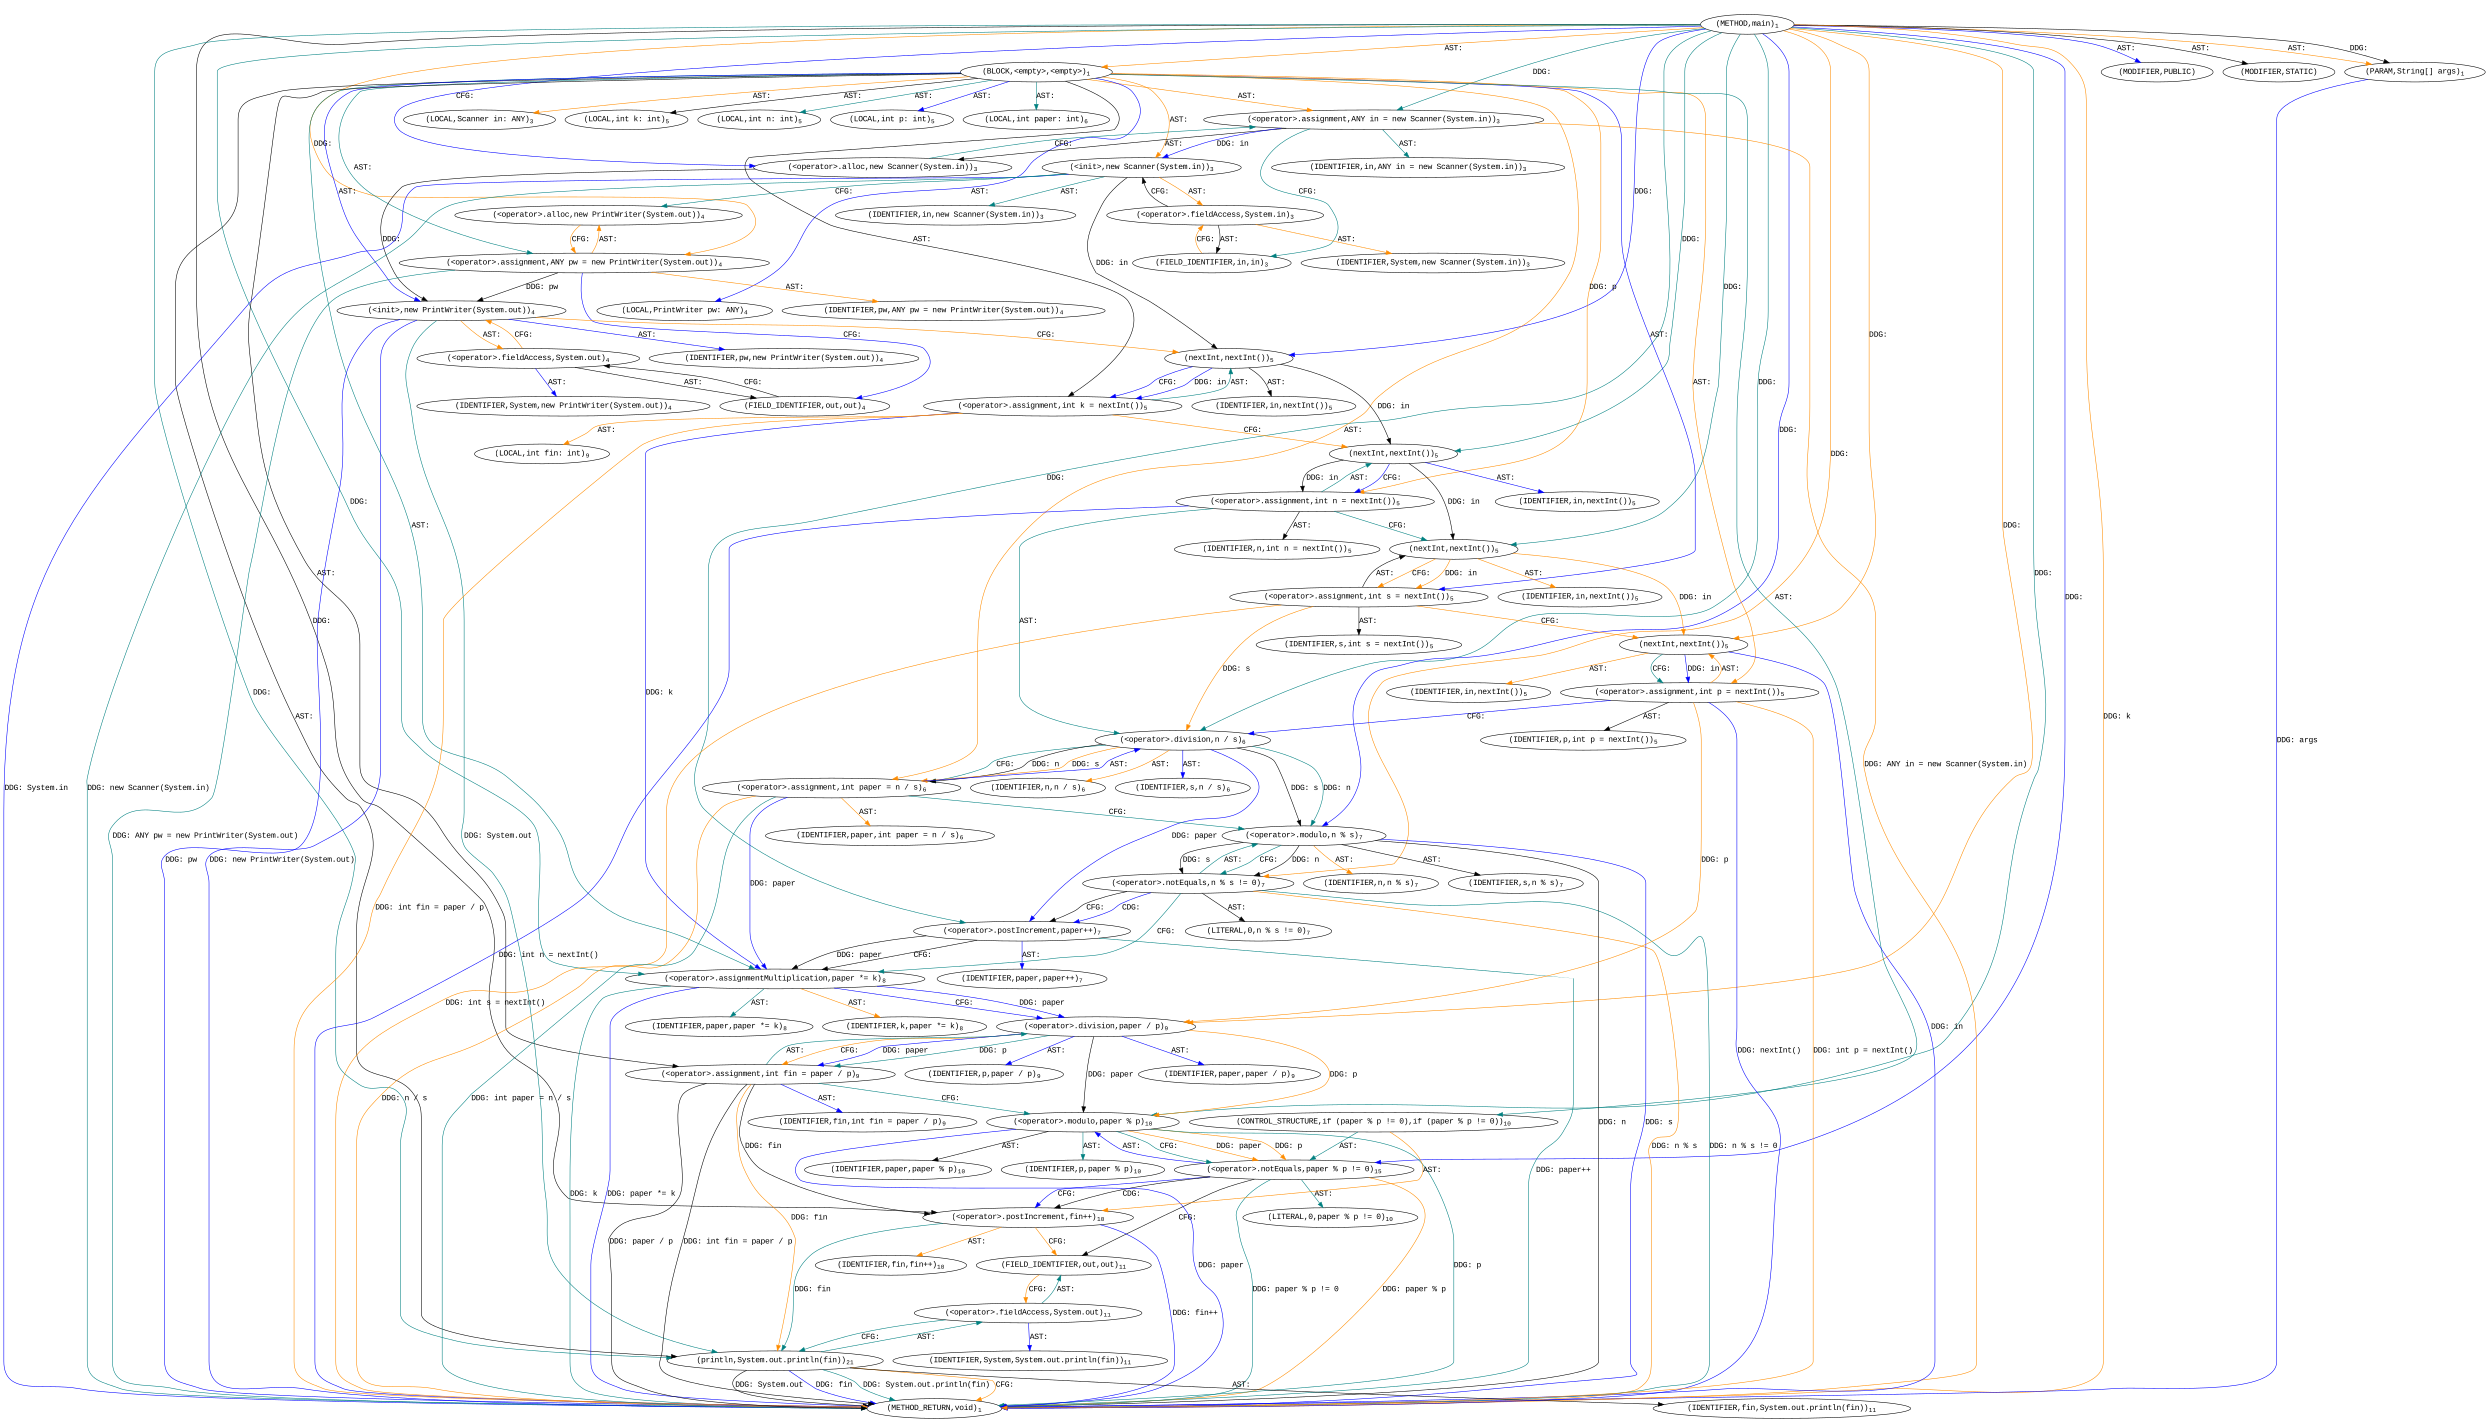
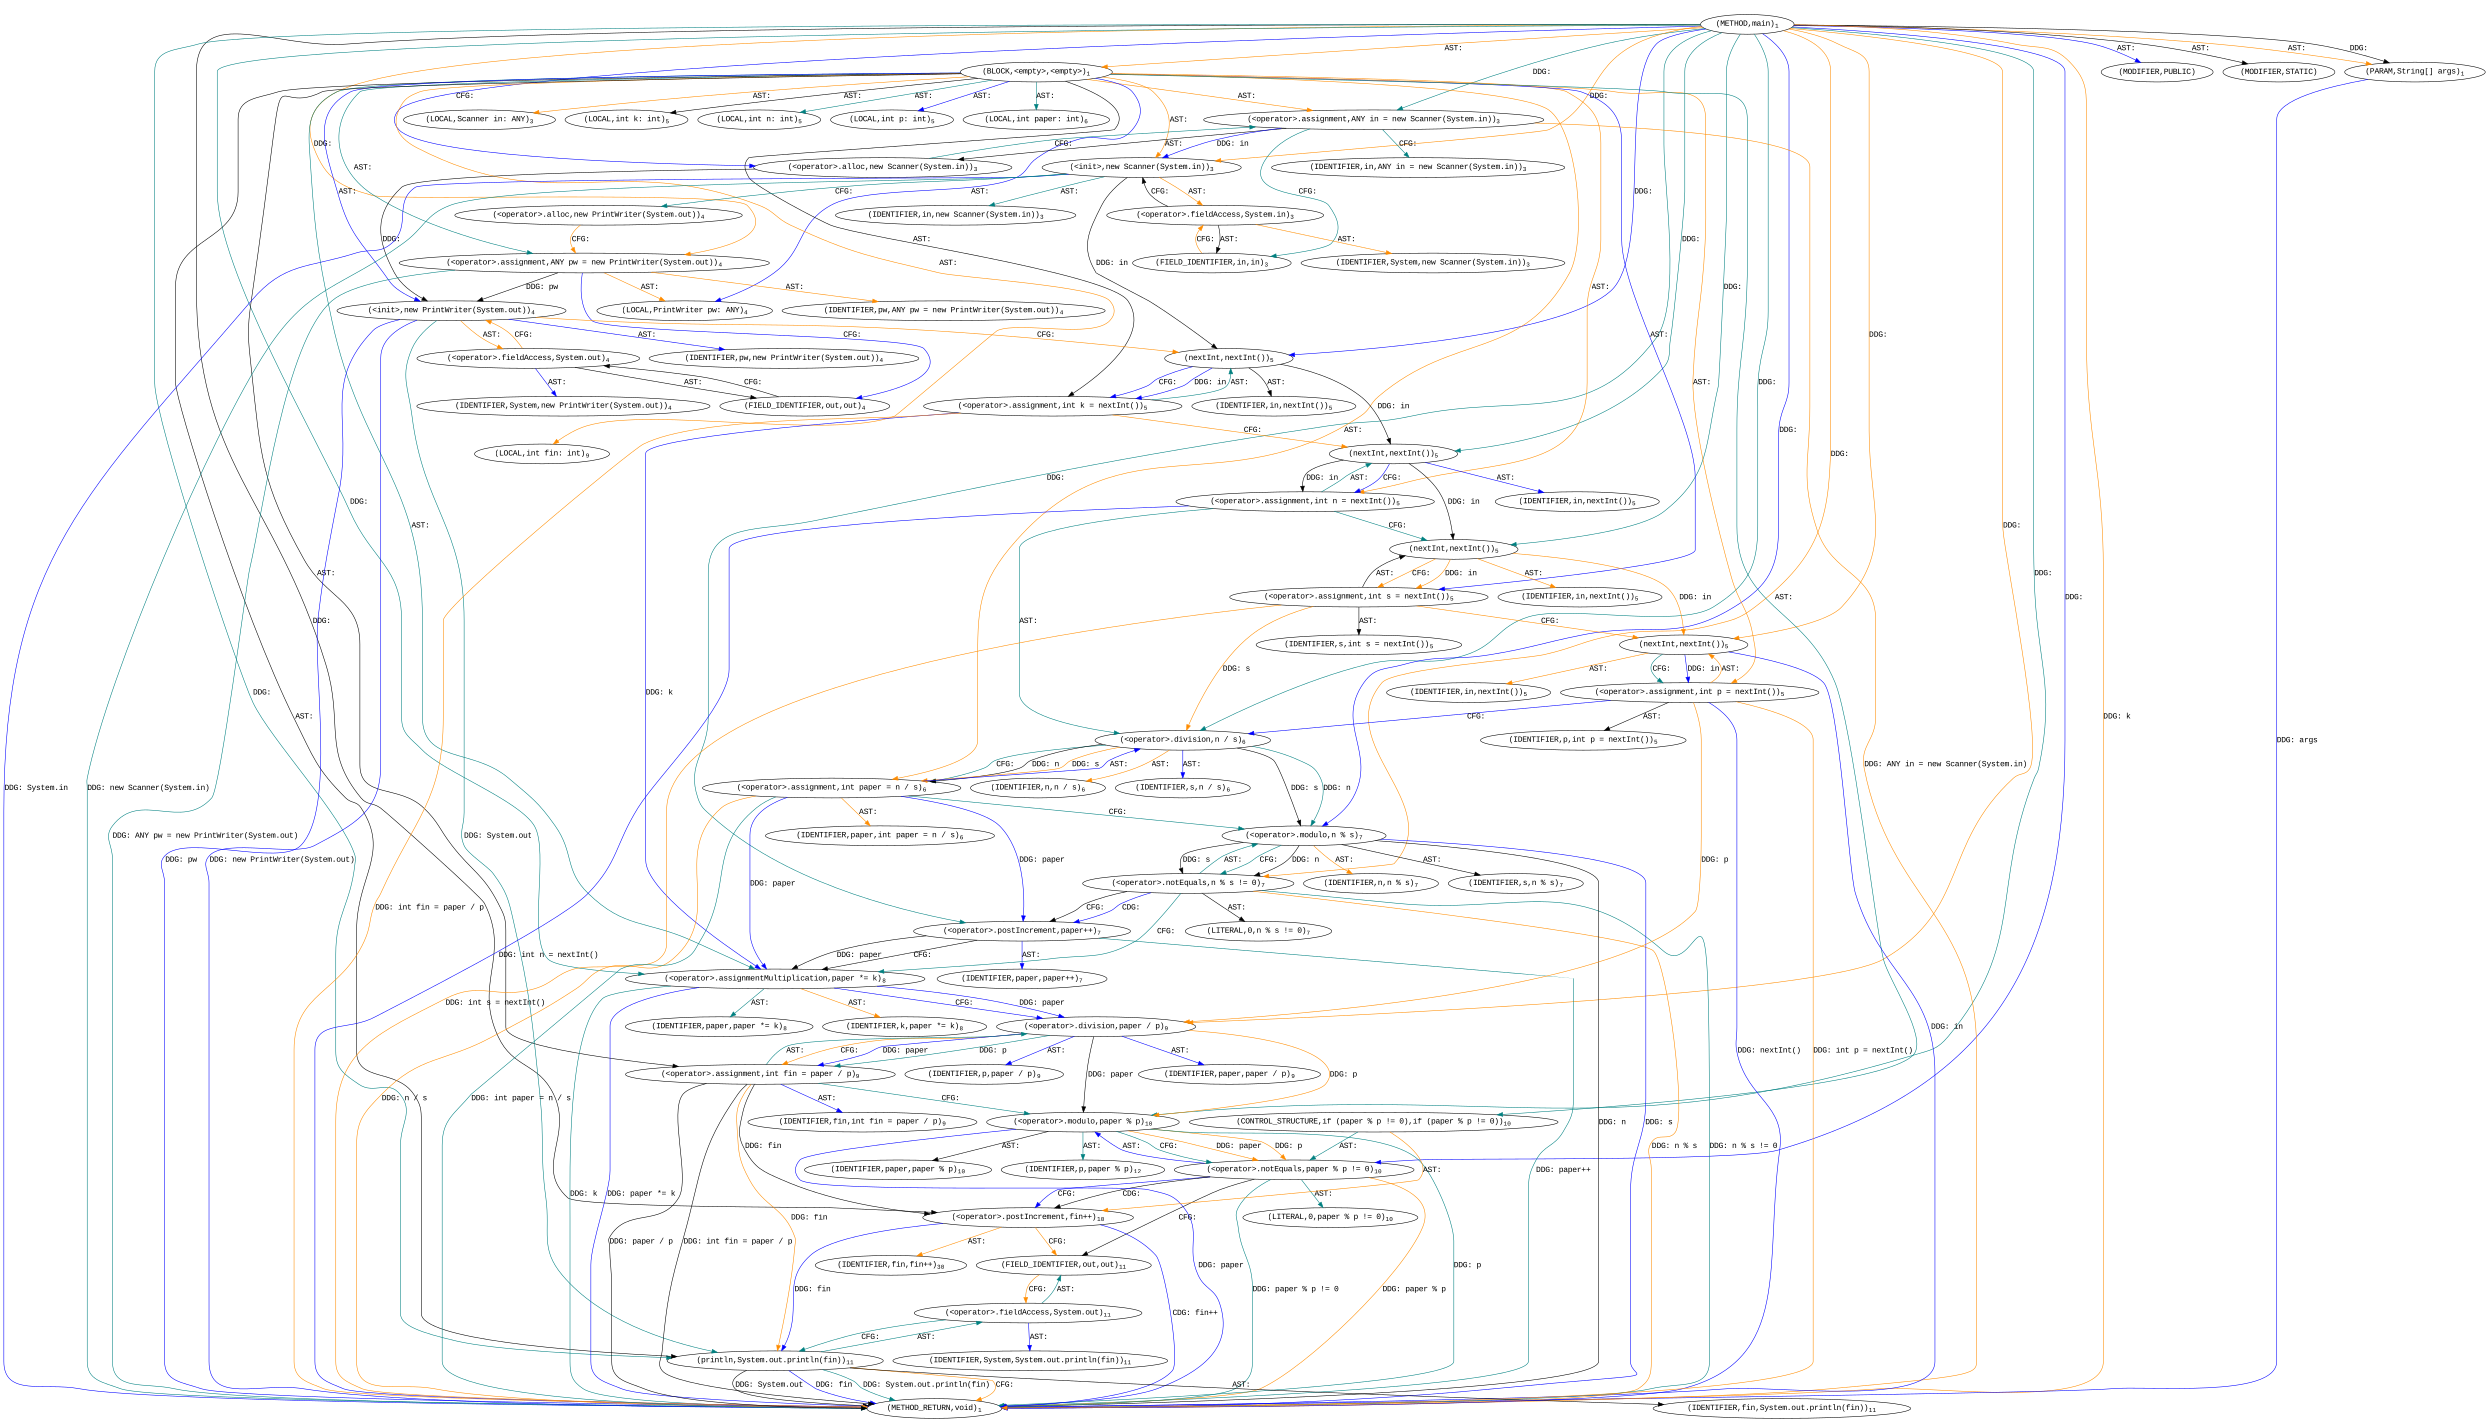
edge "(METHOD,main)" -> "(<init>,new Scanner(System.in))": added, label "DDG:"
edge "(<operator>.assignment,ANY in = new Scanner(System.in))" -> "(IDENTIFIER,in,ANY in = new Scanner(System.in))": label "AST: " -> "CFG: "
edge "(<operator>.assignment,ANY pw = new PrintWriter(System.out))" -> "(<operator>.alloc,new PrintWriter(System.out))": now "(<operator>.assignment,ANY pw = new PrintWriter(System.out))" -> "(LOCAL,PrintWriter pw: ANY)"
edge "(BLOCK,<empty>,<empty>)" -> "(<operator>.assignment,int n = nextInt())": label "DDG: p" -> "AST: "
edge "(<operator>.assignment,int k = nextInt())" -> "(LOCAL,int fin: int)": now "(BLOCK,<empty>,<empty>)" -> "(LOCAL,int fin: int)"
node "(IDENTIFIER,n,int n = nextInt())": removed
edge "(<operator>.division,n / s)" -> "(<operator>.postIncrement,paper++)": now "(<operator>.assignment,int paper = n / s)" -> "(<operator>.postIncrement,paper++)"
node "(IDENTIFIER,p,paper % p)": text "10" -> "12"
node "(<operator>.notEquals,paper % p != 0)": text "15" -> "10"
edge "(<operator>.postIncrement,fin++)" -> "(println,System.out.println(fin))": color teal -> blue
node "(IDENTIFIER,fin,fin++)": text "10" -> "30"
edge "(<operator>.postIncrement,fin++)" -> "(METHOD_RETURN,void)": label "DDG: fin++" -> "CDG: fin++"
node "(println,System.out.println(fin))": text "21" -> "11"
